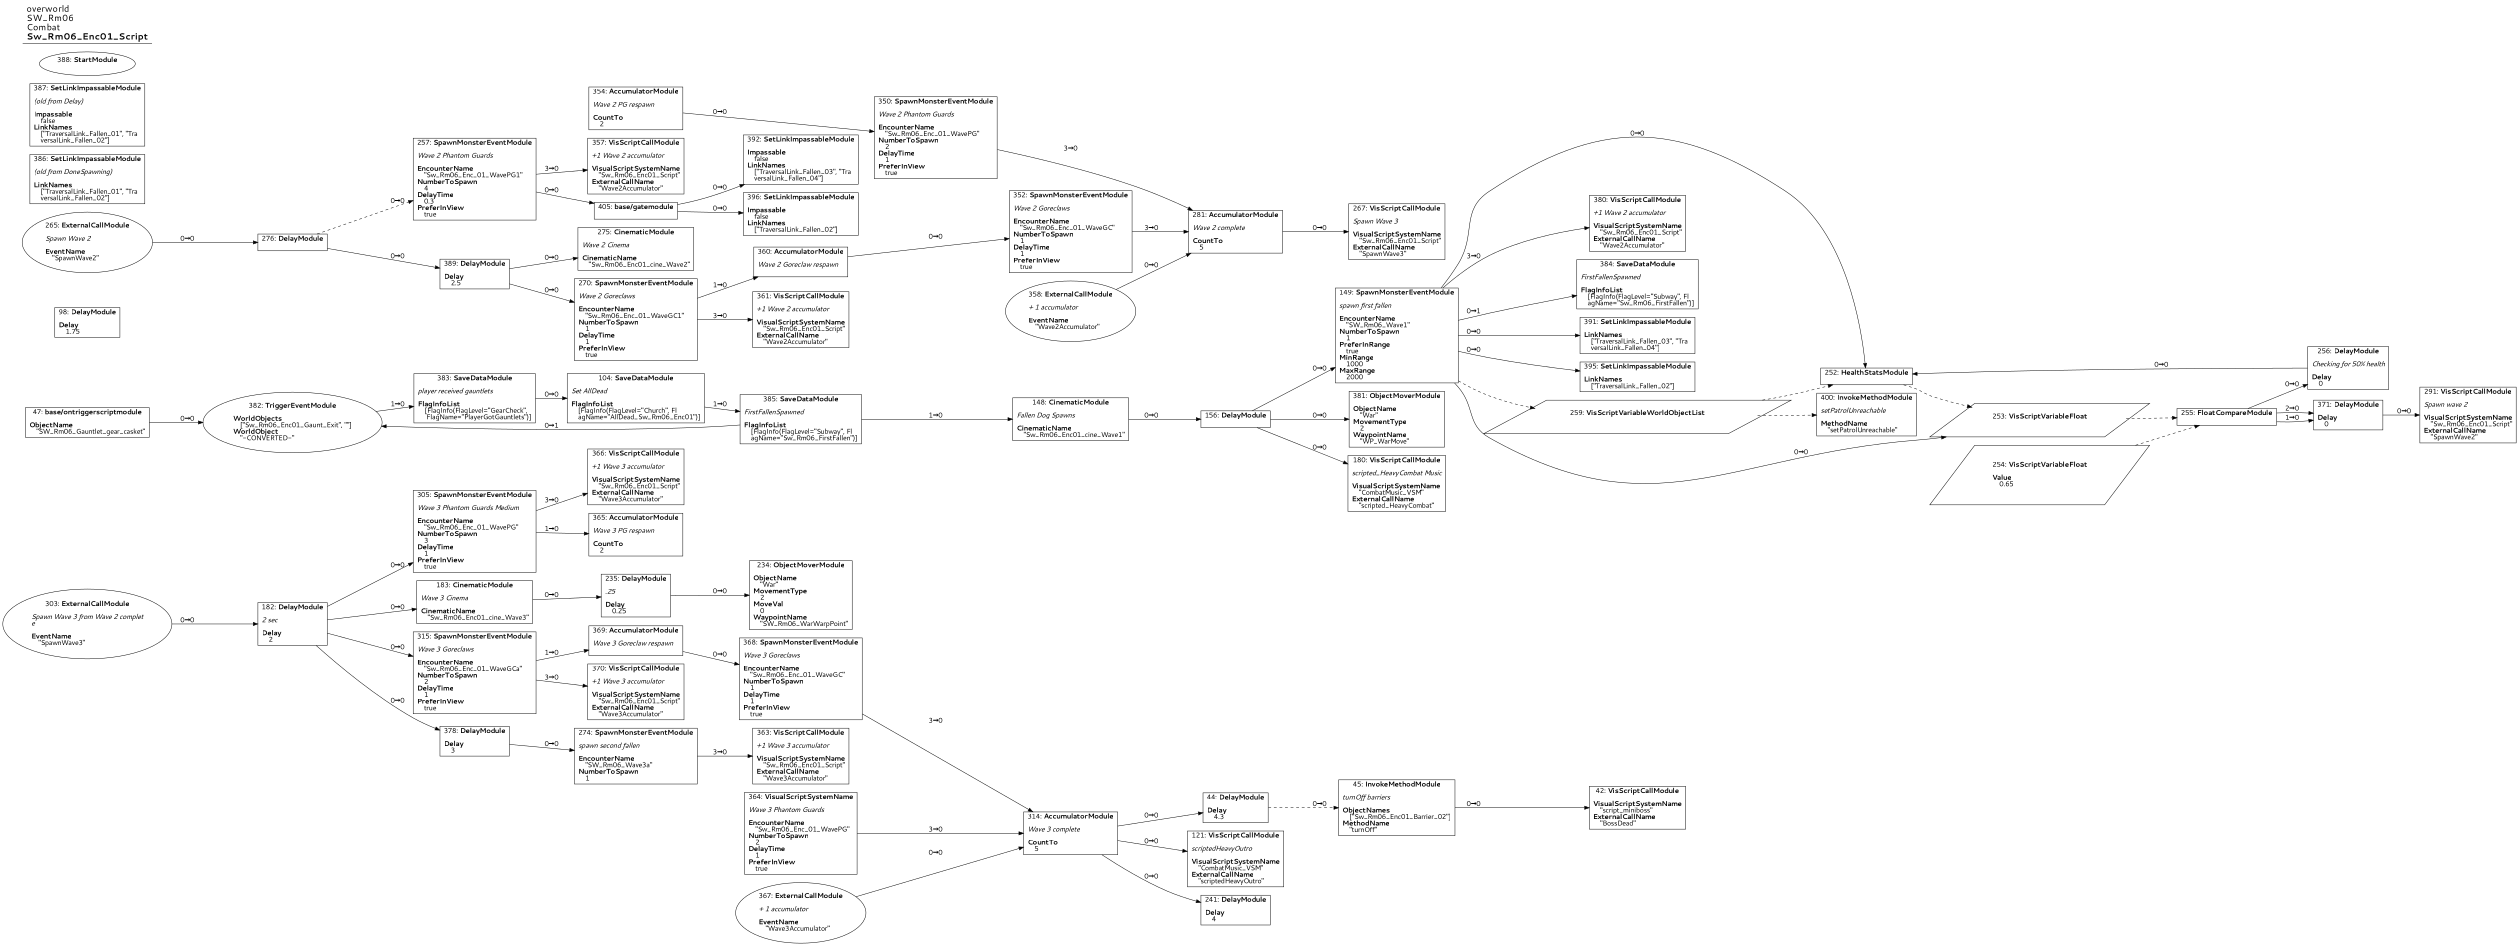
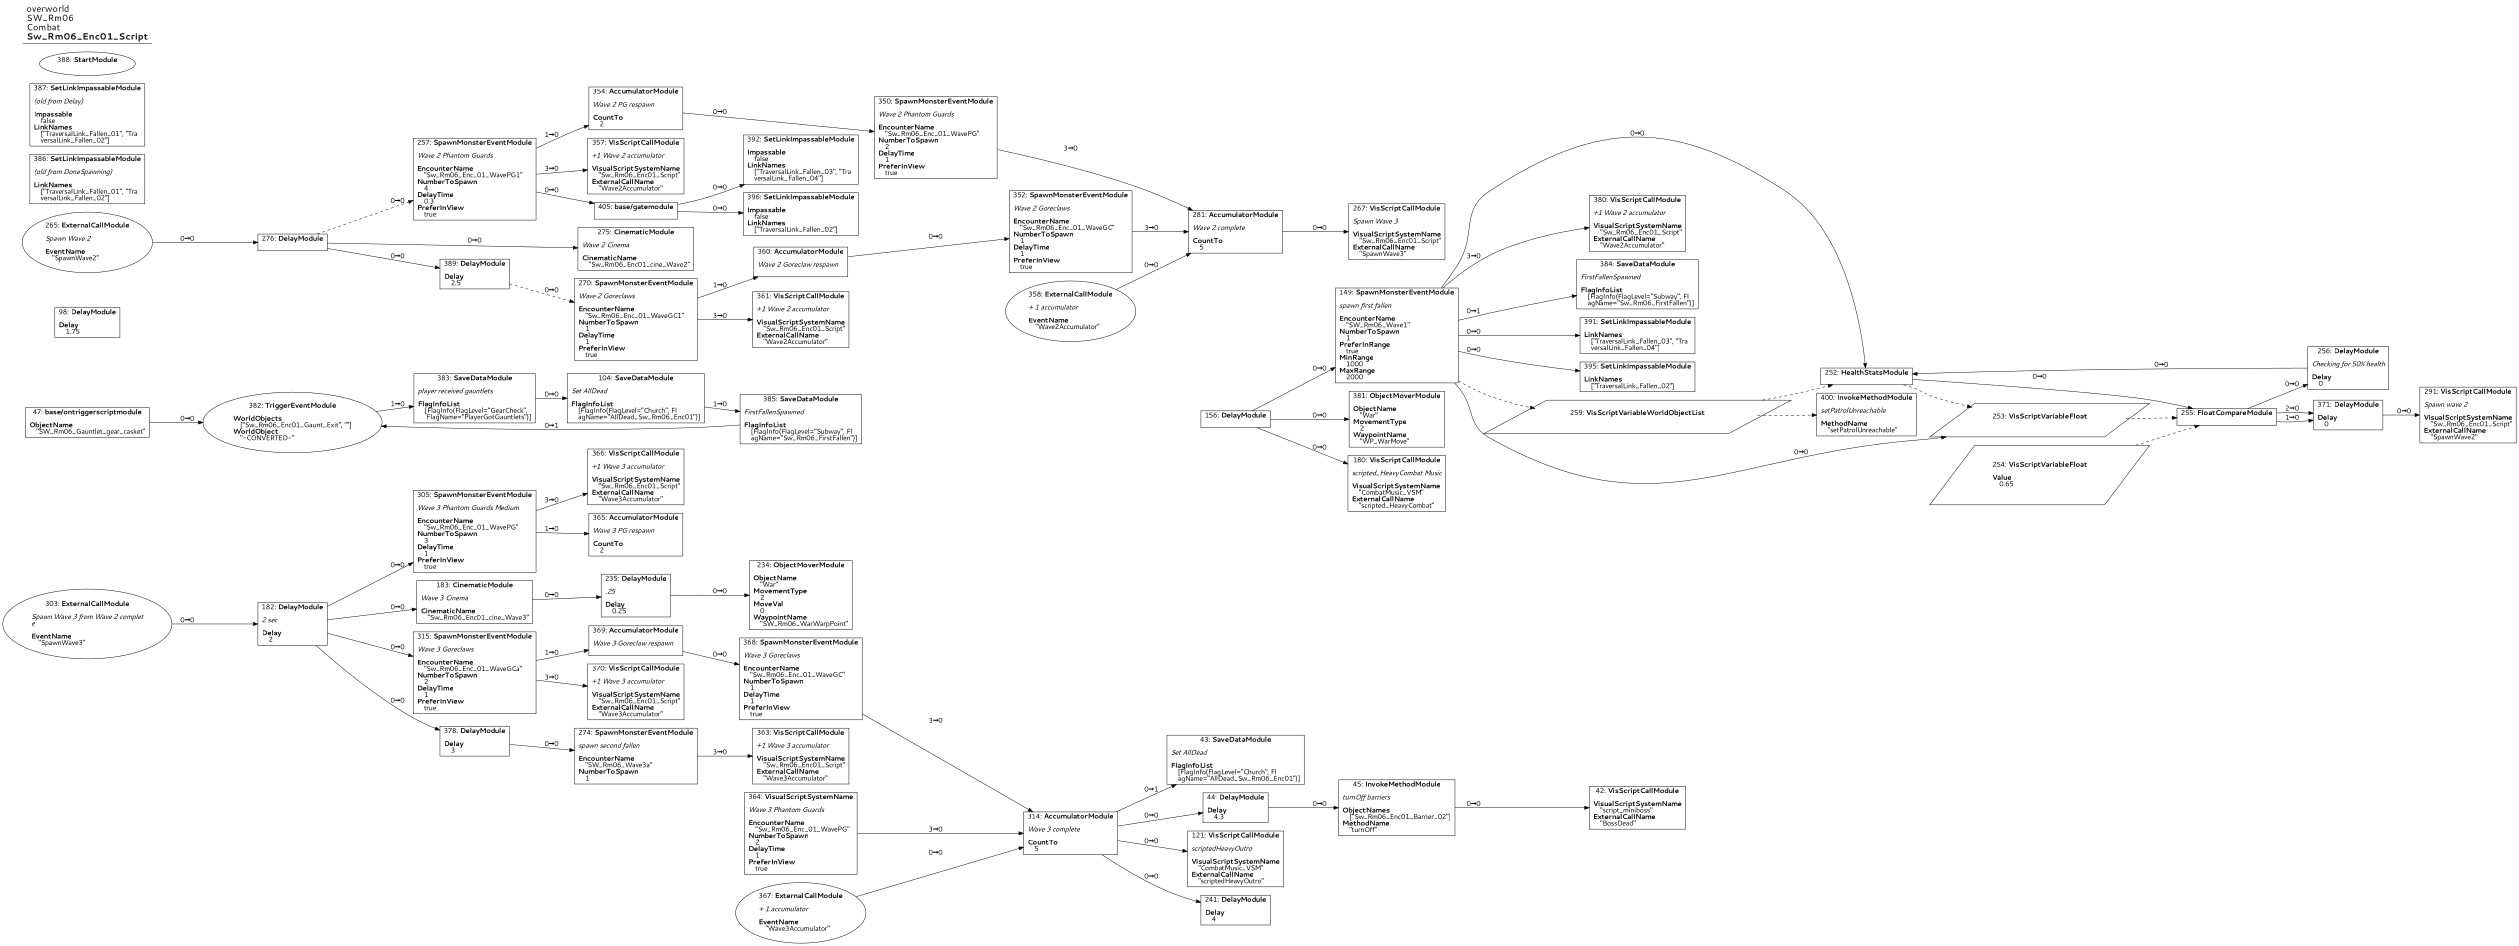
edge "257:" -> "354:": added, label "1→0"
edge "389:" -> "275:": now "276:" -> "275:"
edge "389:" -> "270:": style solid -> dashed
edge "252:" -> "255:": added, label "0→0"
node "148:": removed
node "43:": added
edge "44:" -> "45:": style dashed -> solid
